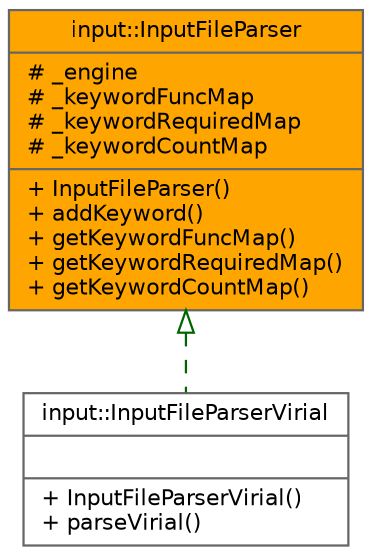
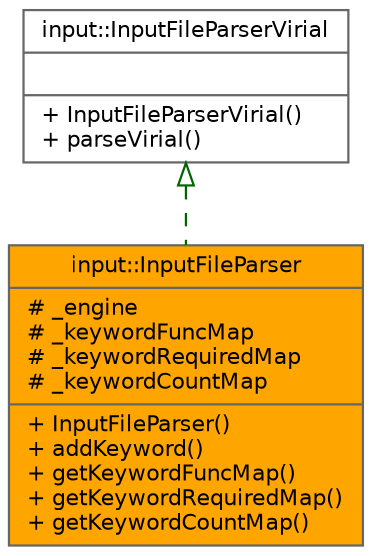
edge "input::InputFileParserVirial" -> "input::InputFileParser": reversed
